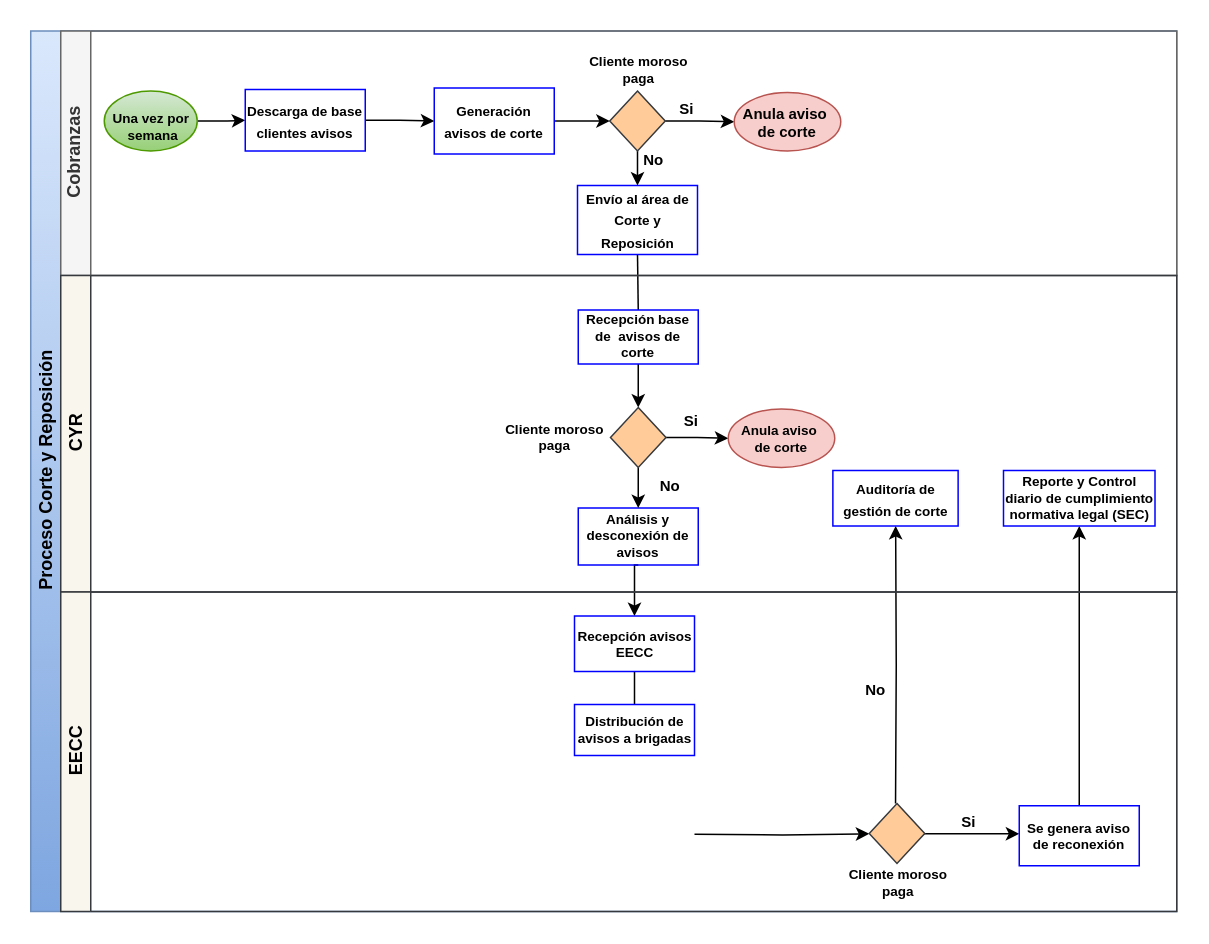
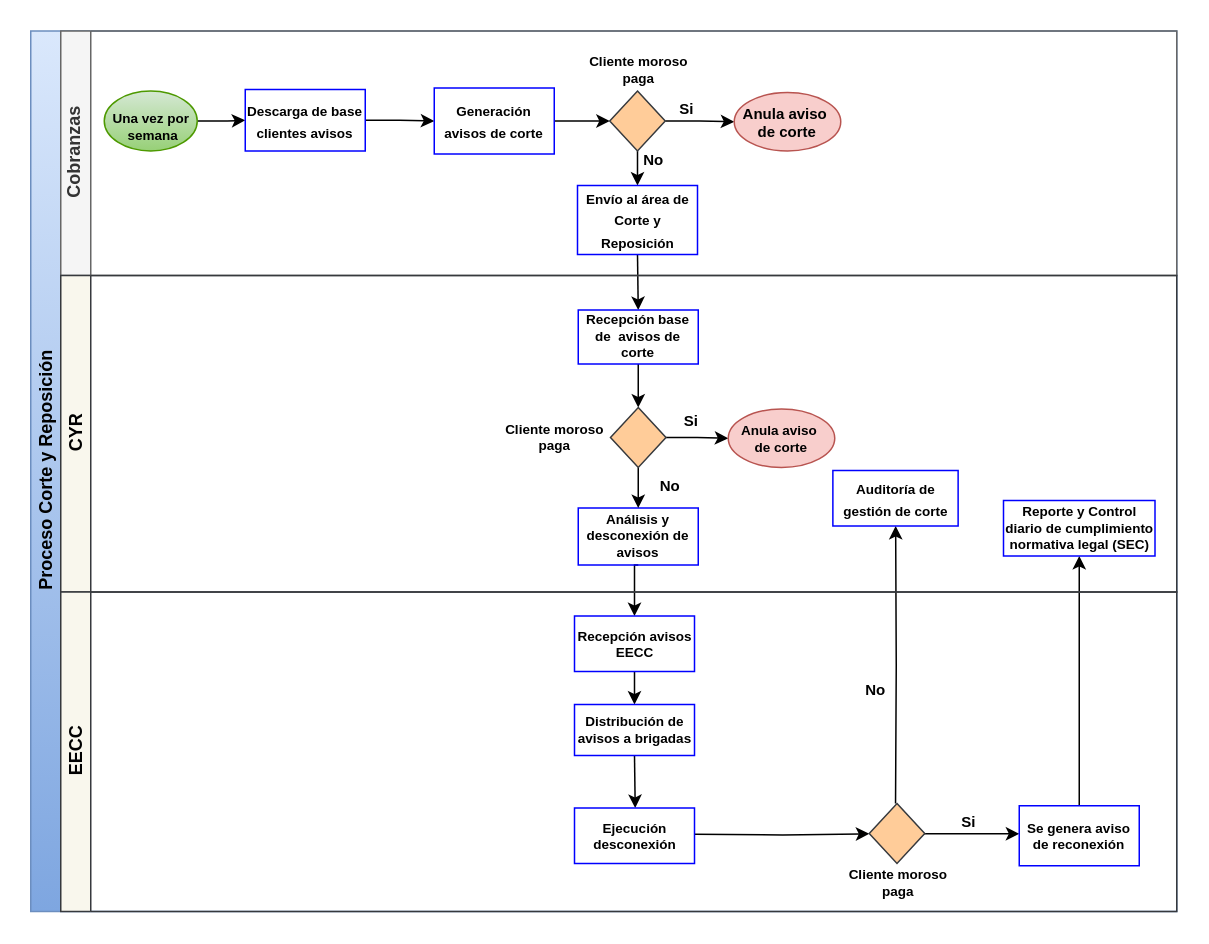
edge "Envío al área de Corte y Reposición" -- "Recepción base de avisos de corte": arrowhead none -> classic
node "Reporte y Control diario de cumplimiento normativa legal (SEC)": moved (1079, 498) -> (1079, 528)
edge "Recepción avisos EECC" -- "Distribución de avisos a brigadas": arrowhead none -> classic
edge "Distribución de avisos a brigadas" -> "Ejecución desconexión": added
node "Ejecución desconexión": added
